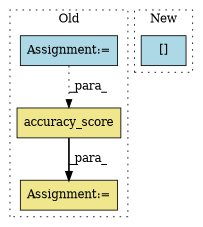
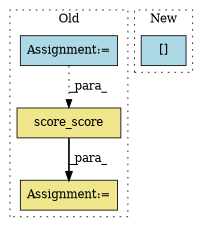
node "accuracy_score": label "accuracy_score" -> "score_score"
